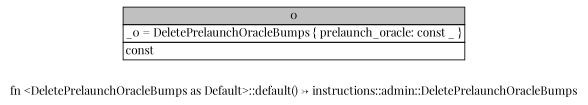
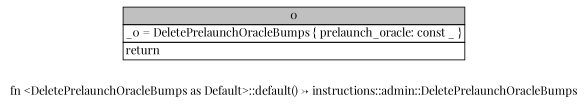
node "0": text "const" -> "return"
